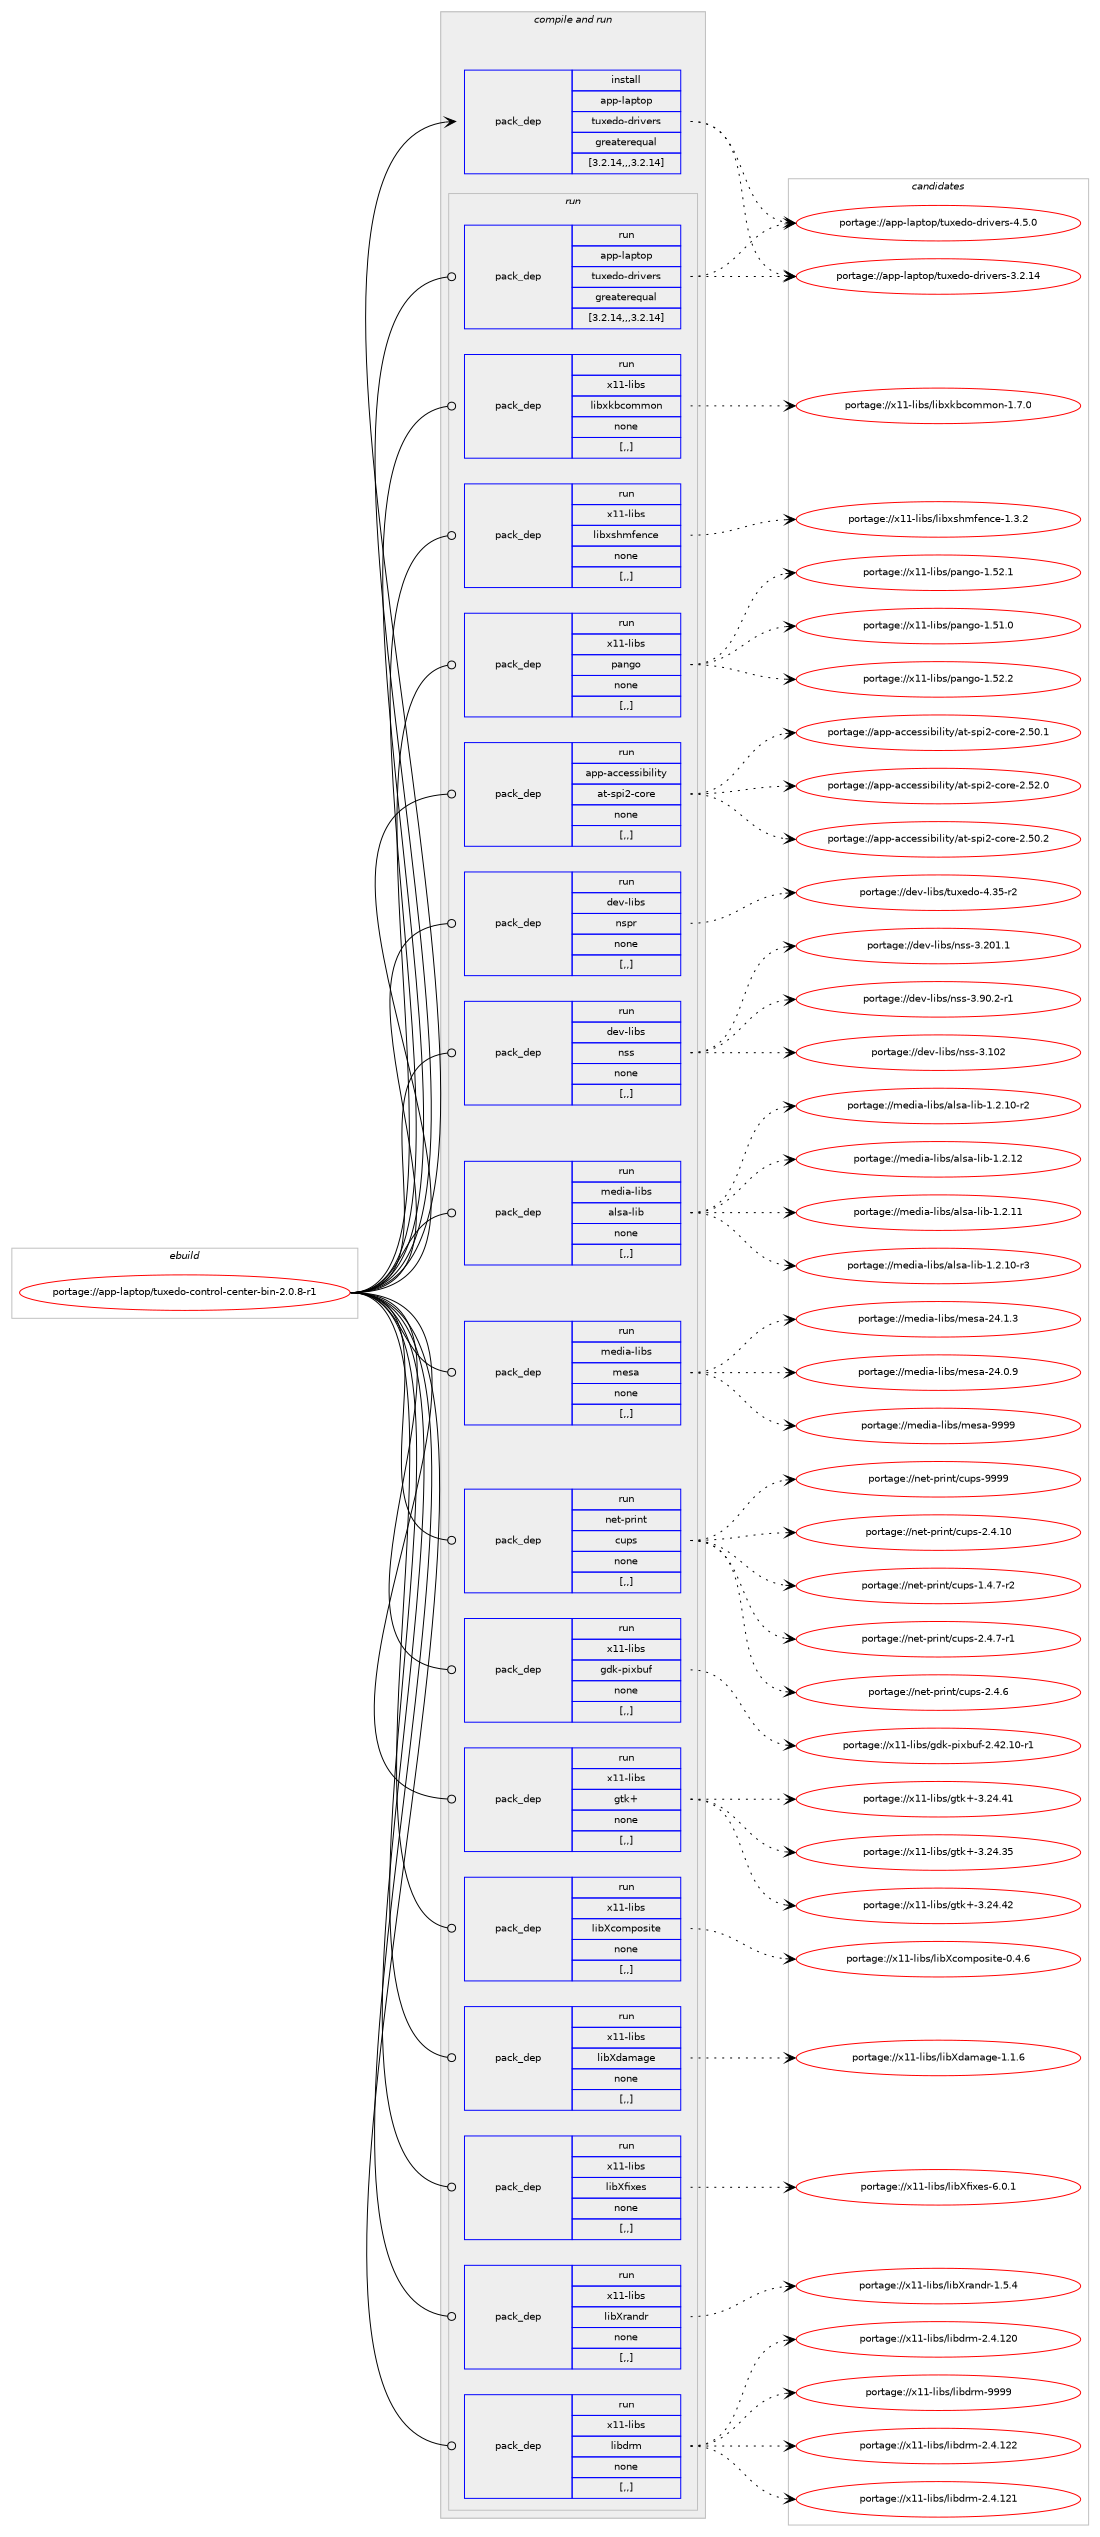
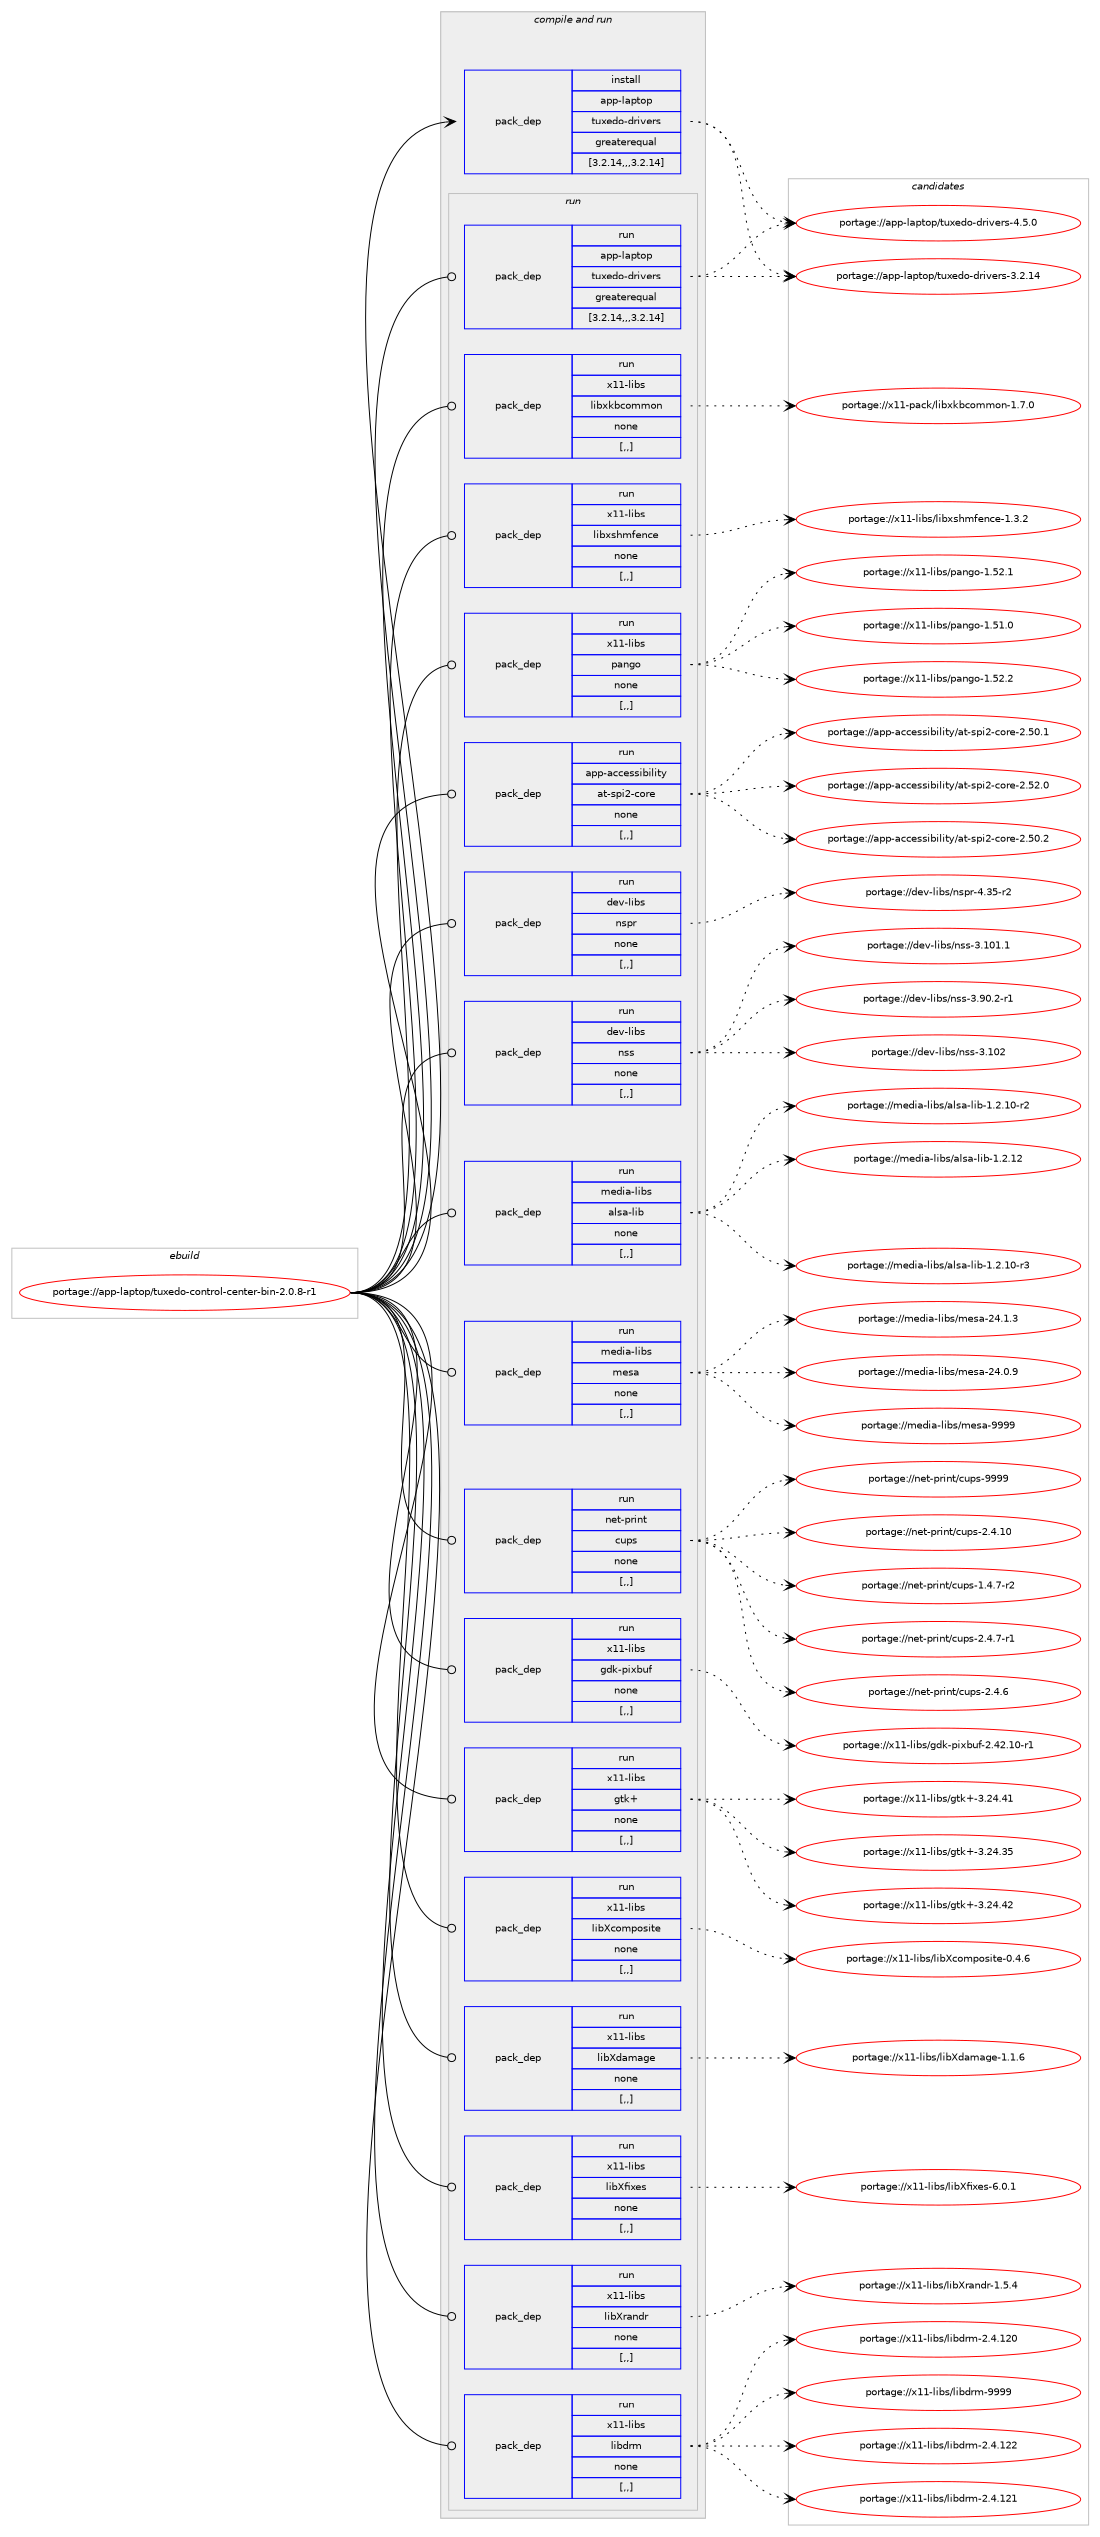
node "portage://x11-libs/libxkbcommon-1.7.0": label "portage://x11-libs/libxkbcommon-1.7.0" -> "portage://x11-pack/libxkbcommon-1.7.0"
node "portage://dev-libs/tuxedo-4.35-r2": label "portage://dev-libs/tuxedo-4.35-r2" -> "portage://dev-libs/nspr-4.35-r2"
node "portage://dev-libs/nss-3.201.1": label "portage://dev-libs/nss-3.201.1" -> "portage://dev-libs/nss-3.101.1"
node "portage://media-libs/alsa-lib-1.2.11": removed
